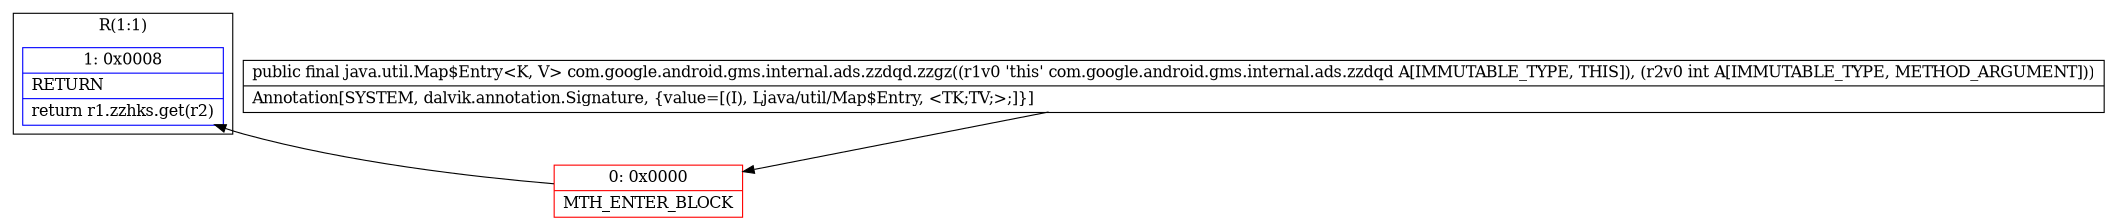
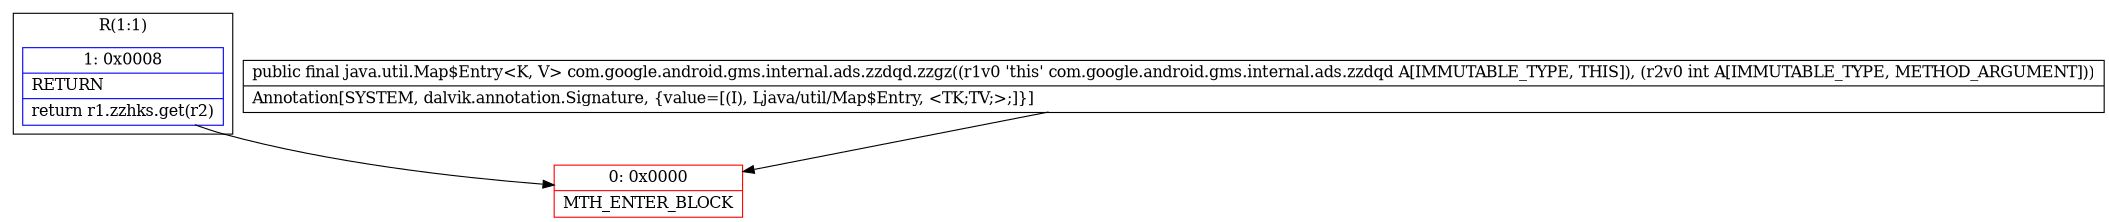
edge "0: 0x0000" -> "1: 0x0008": reversed
